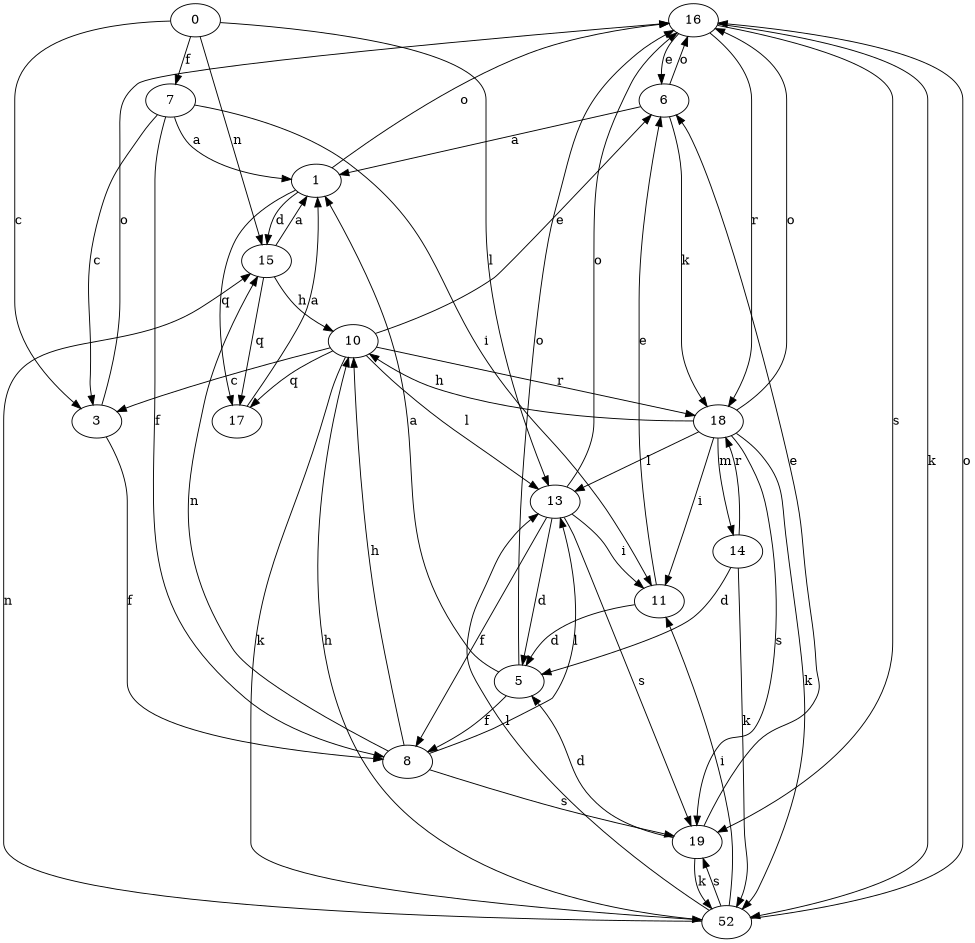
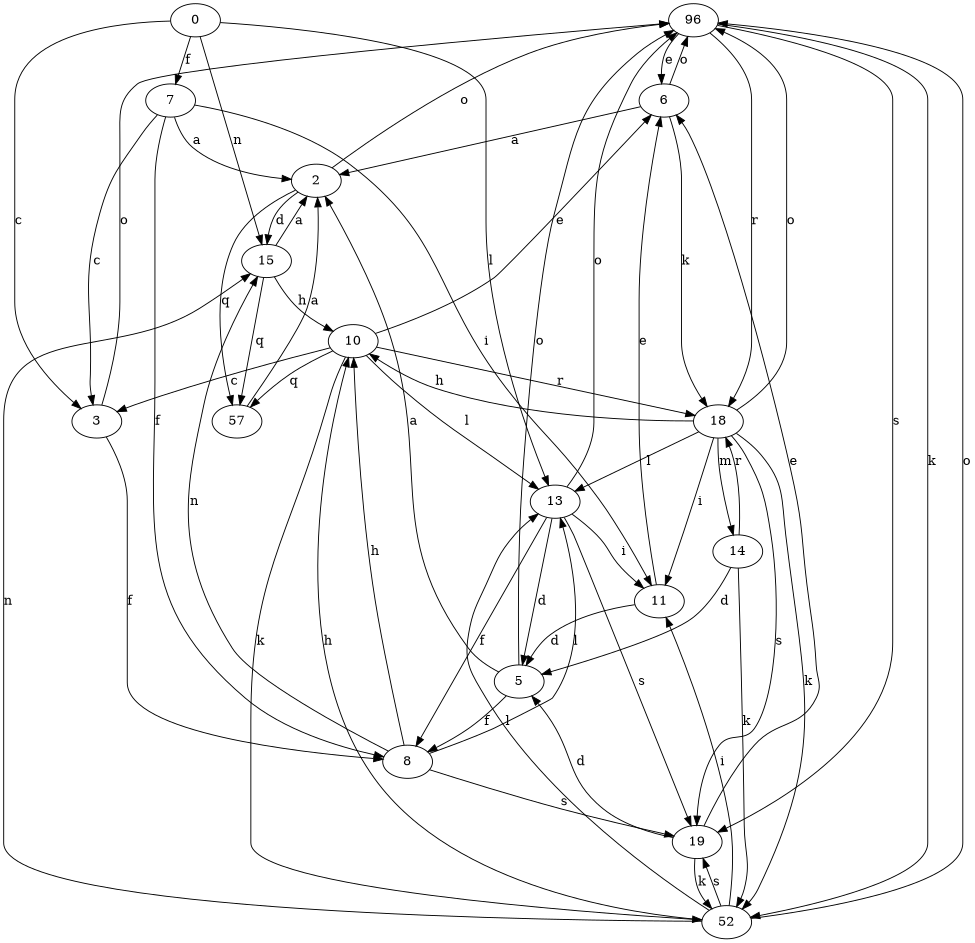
node "16": label "16" -> "96"
node "1": label "1" -> "2"
node "17": label "17" -> "57"
